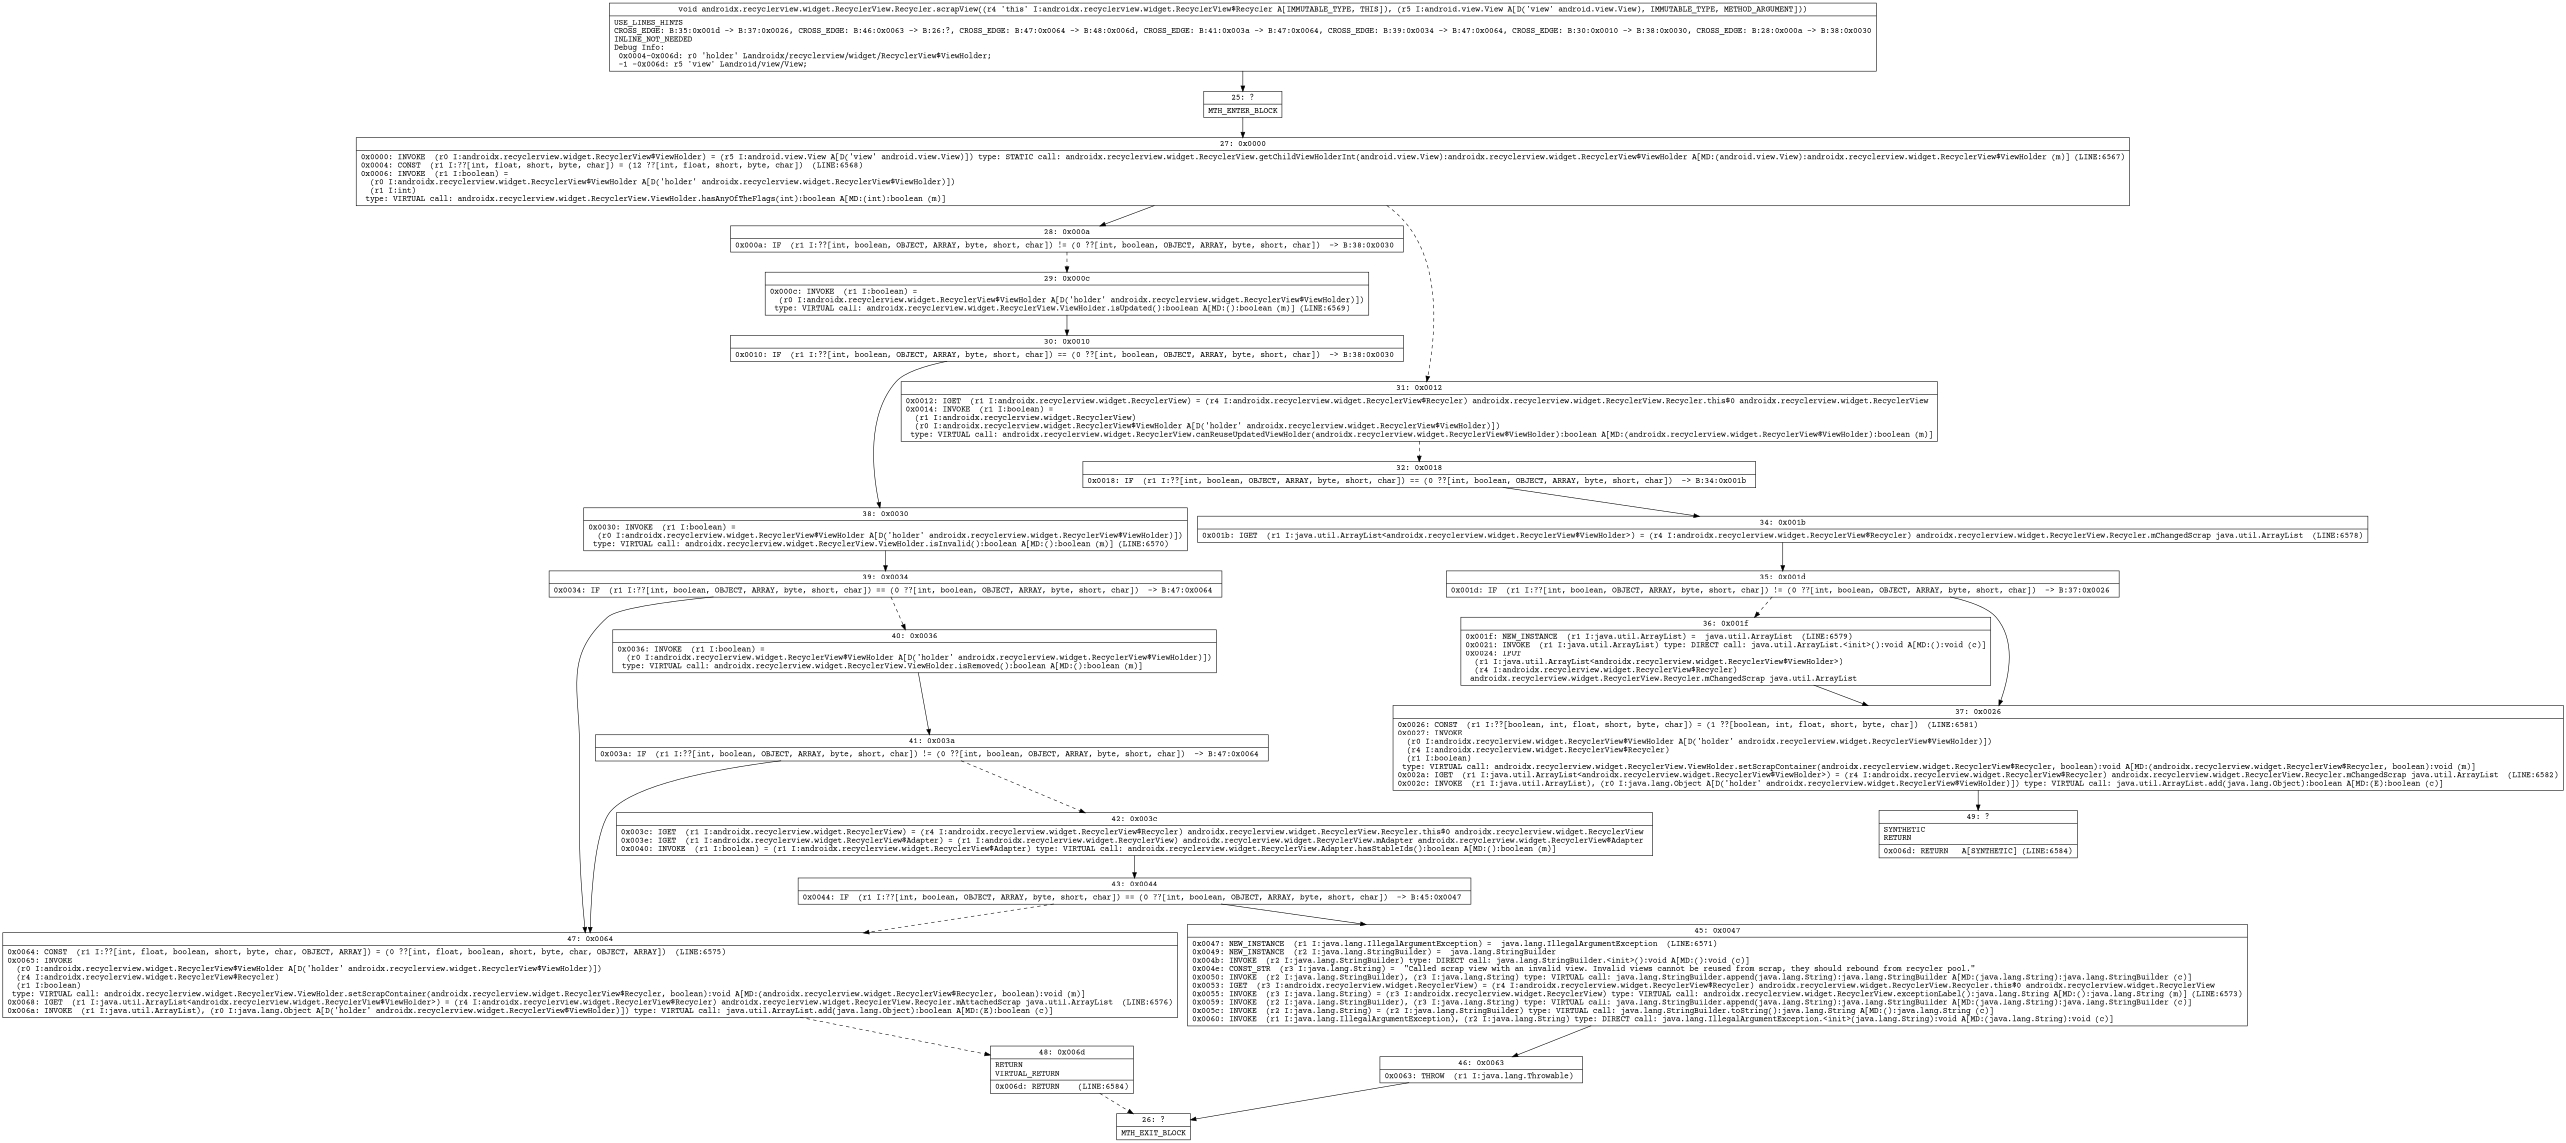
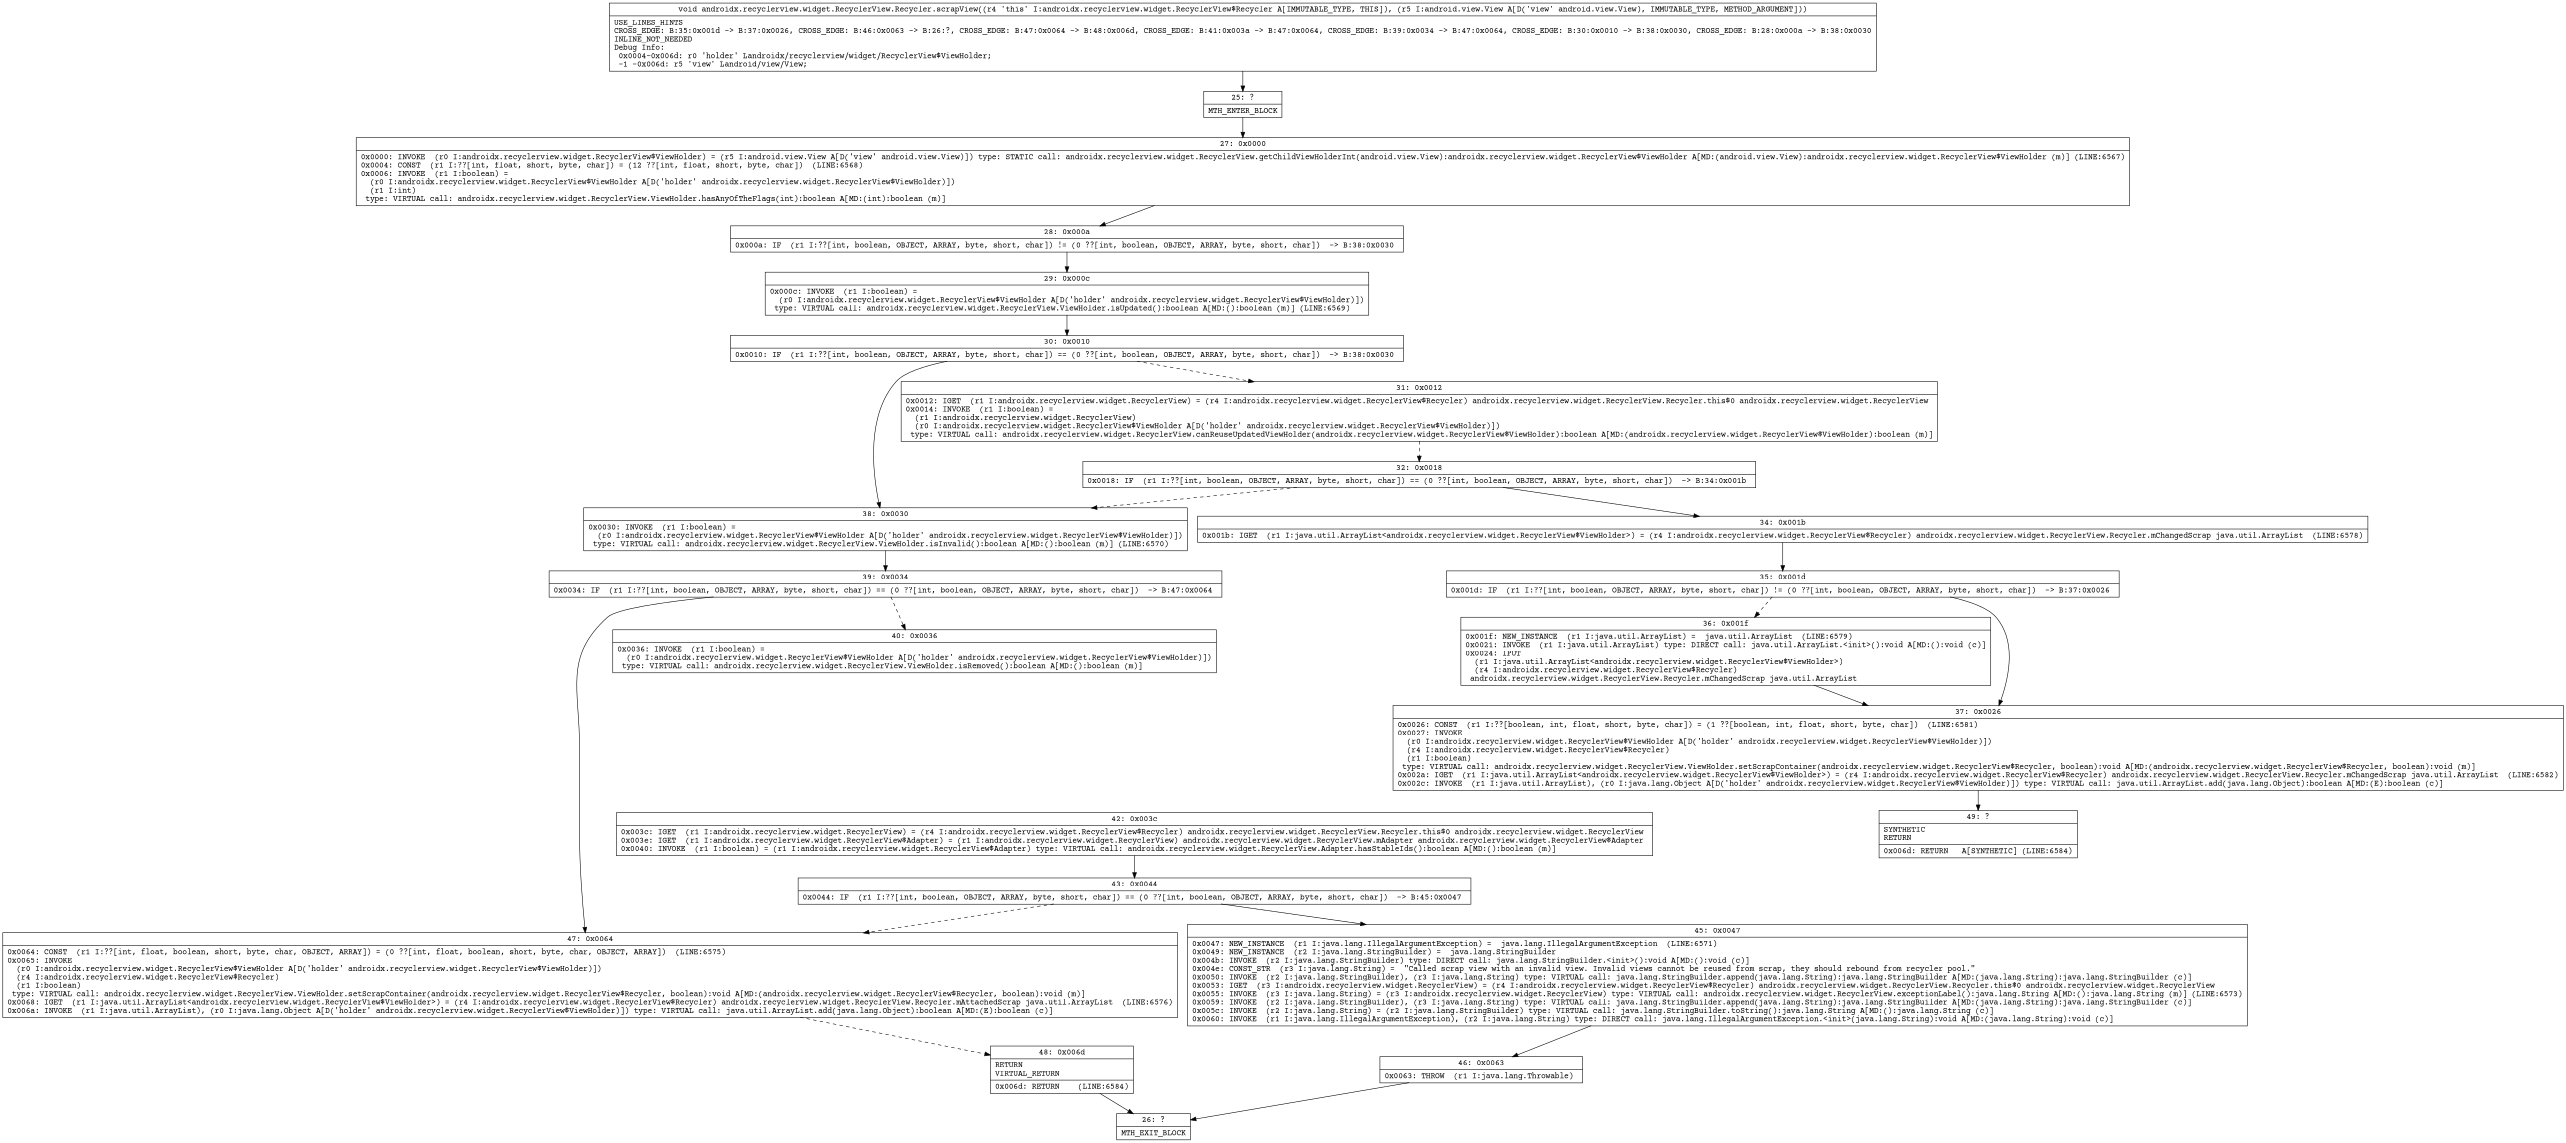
edge "28: 0x000a" -> "29: 0x000c": style dashed -> solid
edge "27: 0x0000" -> "31: 0x0012": now "30: 0x0010" -> "31: 0x0012"
edge "32: 0x0018" -> "38: 0x0030": added
node "41: 0x003a": removed
edge "48: 0x006d" -> "26: ?": style dashed -> solid
